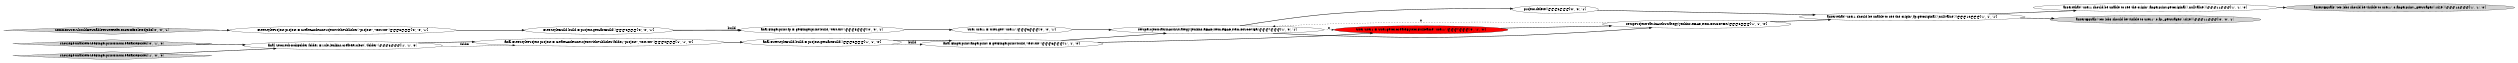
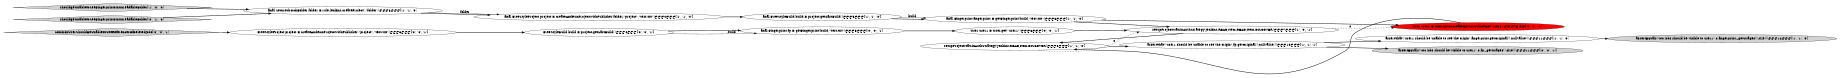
node "project.delete()@@@8@@@['0', '0', '1']": removed
